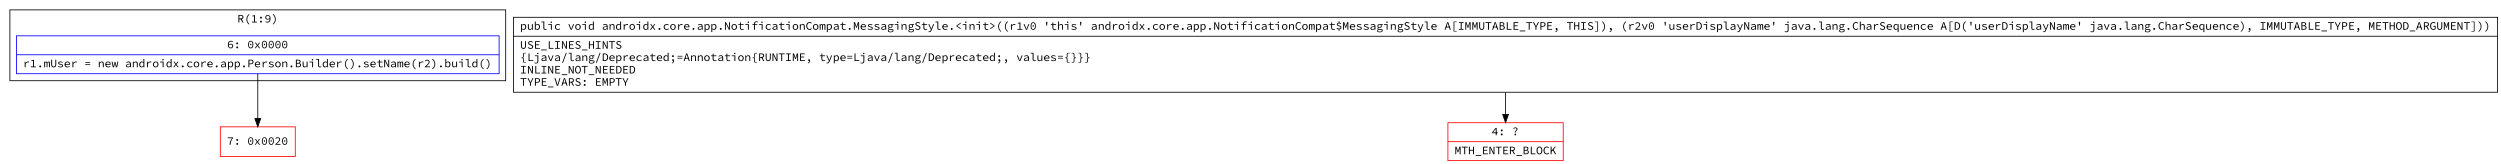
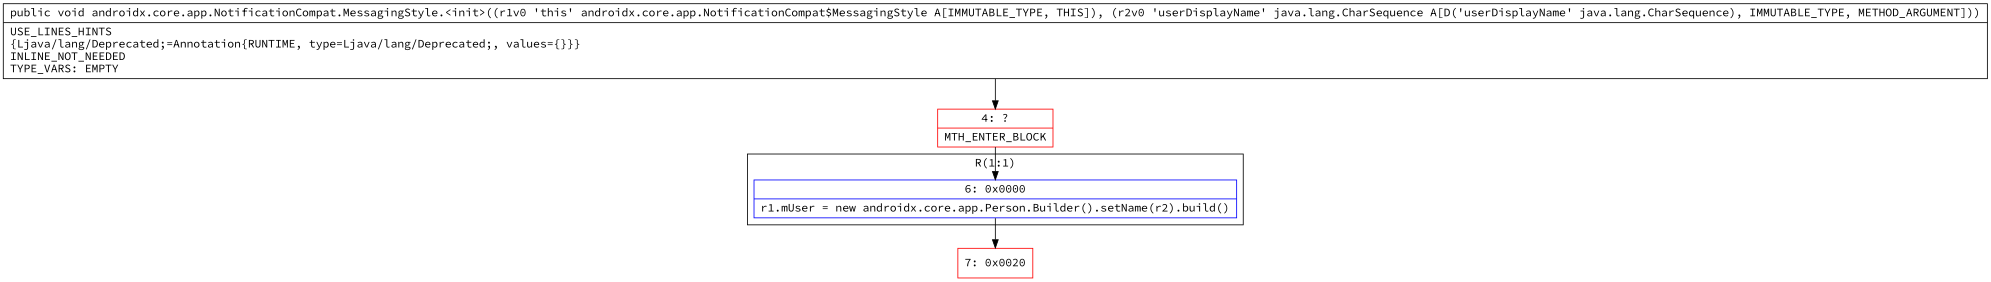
cluster "R(1:9)": label "R(1:9)" -> "R(1:1)"
edge "4: ?" -> "6: 0x0000": added
